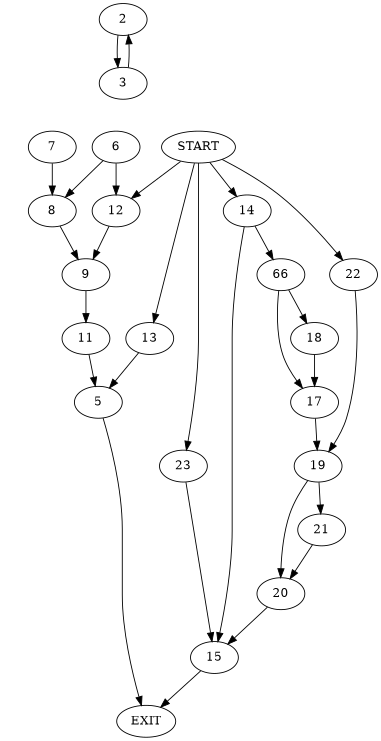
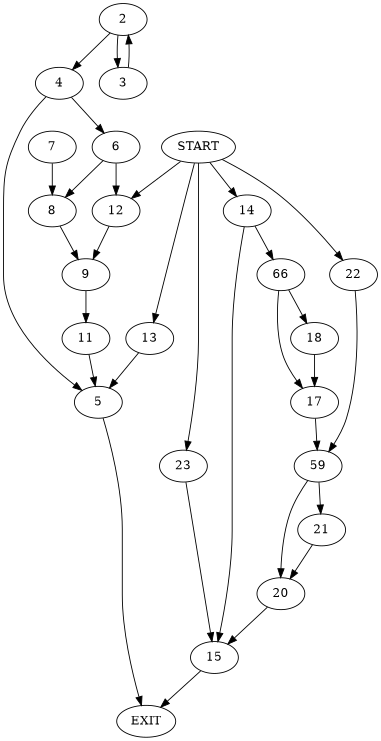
node "4": added
node "19": label "19" -> "59"
